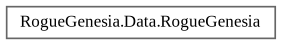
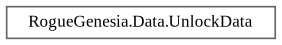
node "RogueGenesia.Data.RogueGenesia": label "RogueGenesia.Data.RogueGenesia" -> "RogueGenesia.Data.UnlockData"
